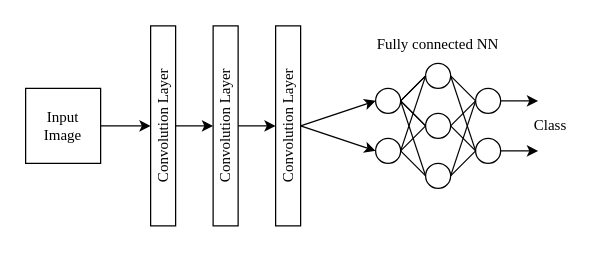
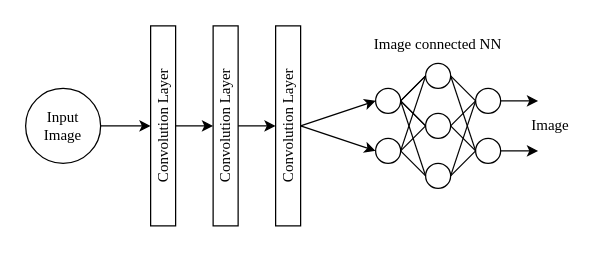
node "Fully connected NN": label "Fully connected NN" -> "Image connected NN"
node "Input Image": shape rectangle -> ellipse
node "Class": label "Class" -> "Image"
